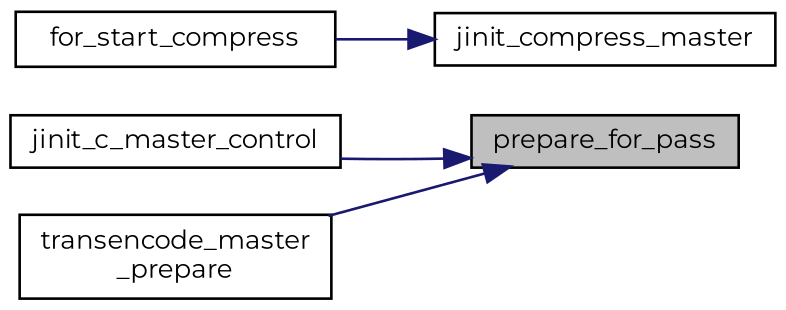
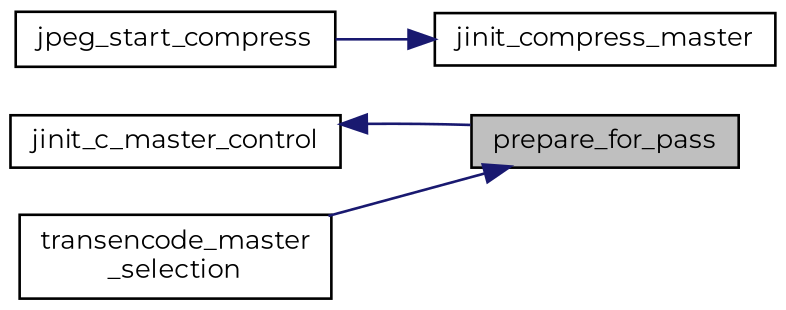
node "for_start_compress": label "for_start_compress" -> "jpeg_start_compress"
edge "jinit_c_master_control" -> "prepare_for_pass": reversed
node "transencode_master _prepare": label "transencode_master _prepare" -> "transencode_master _selection"
